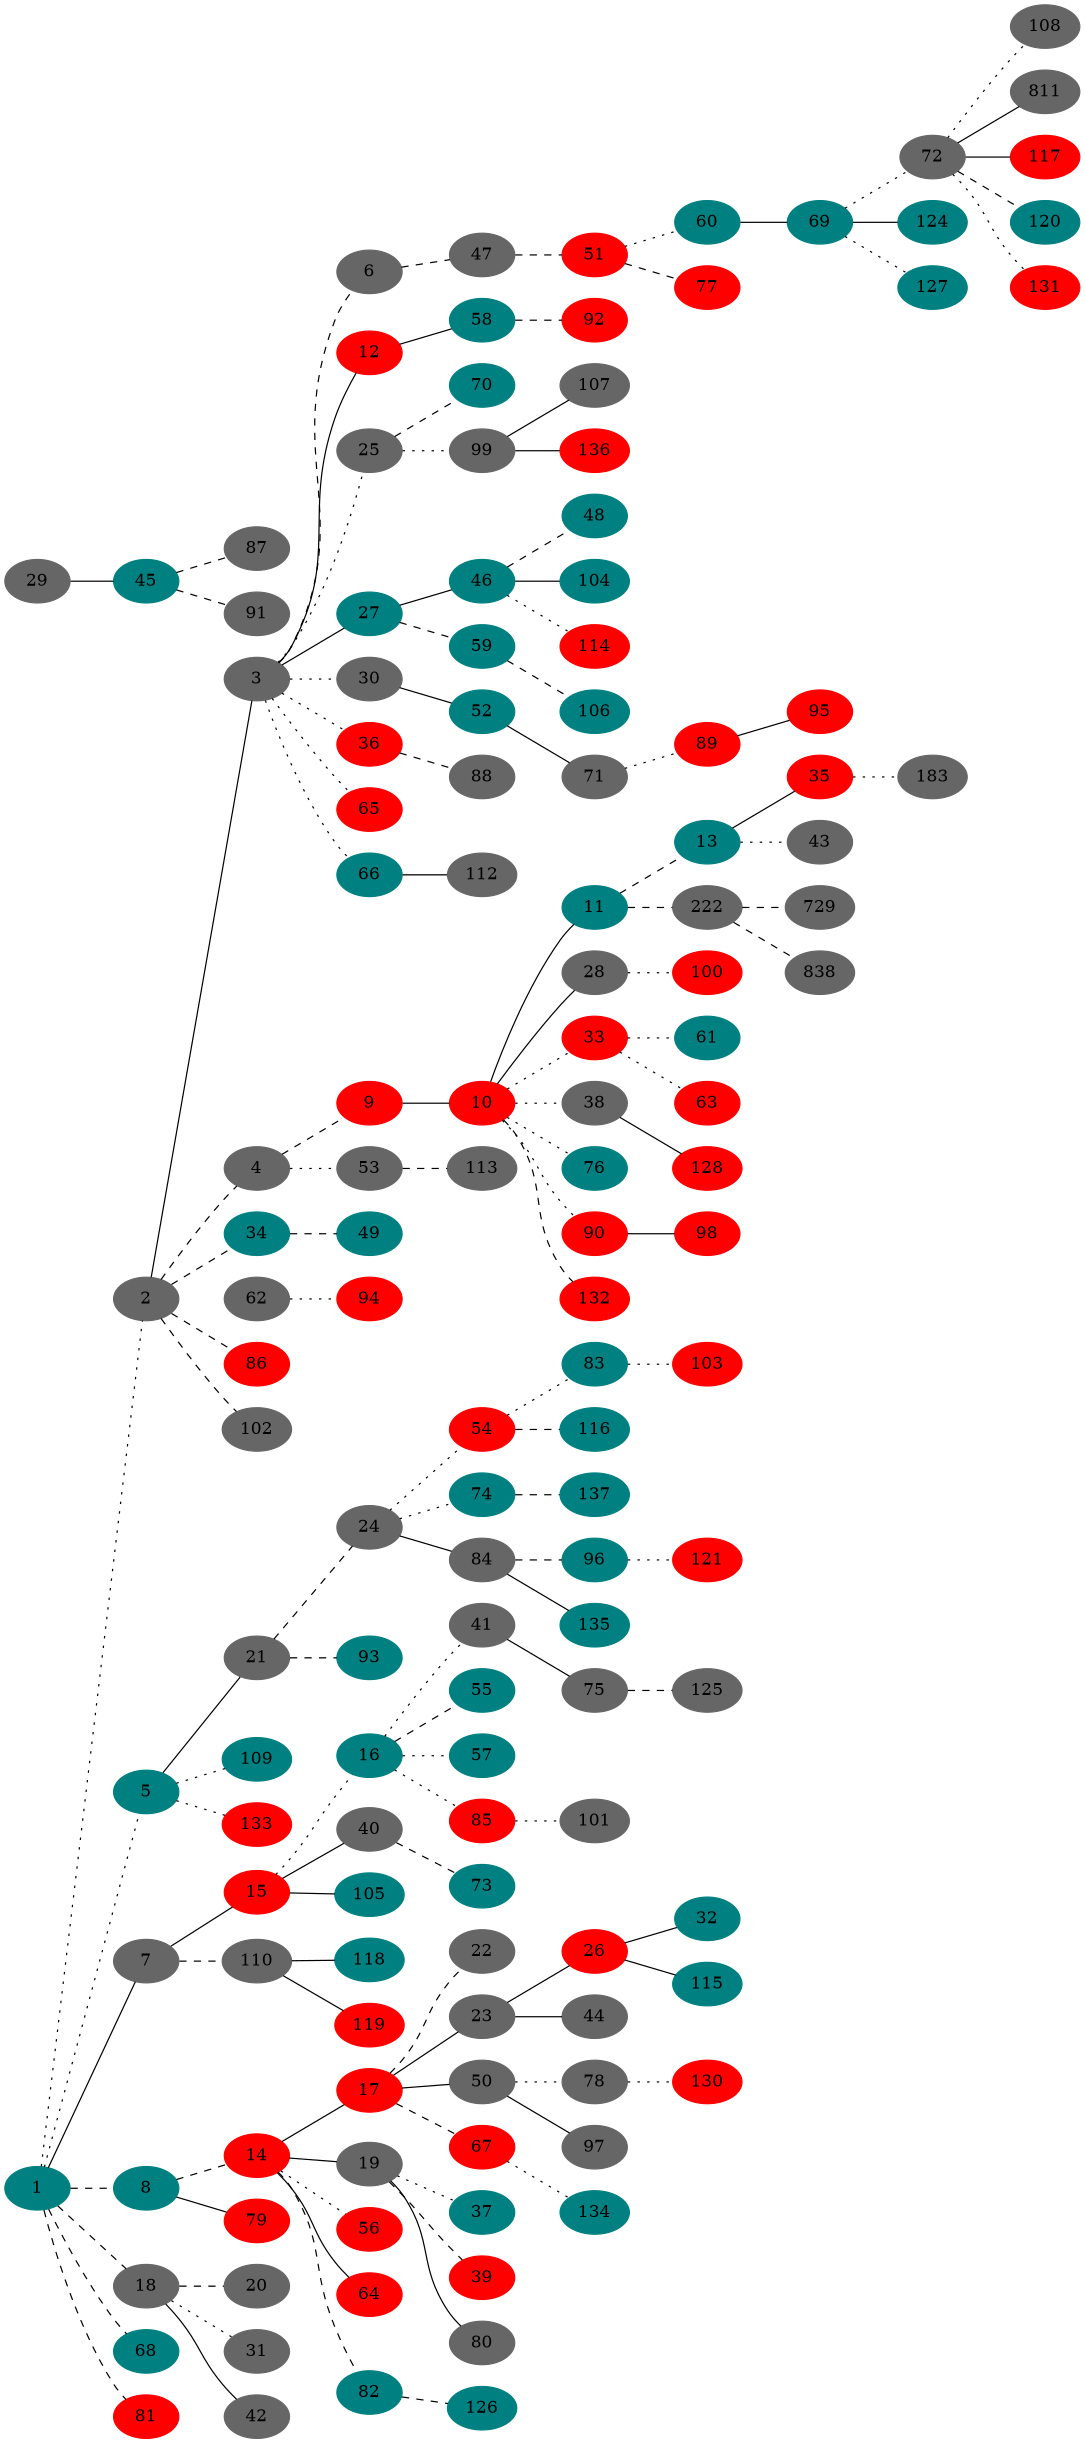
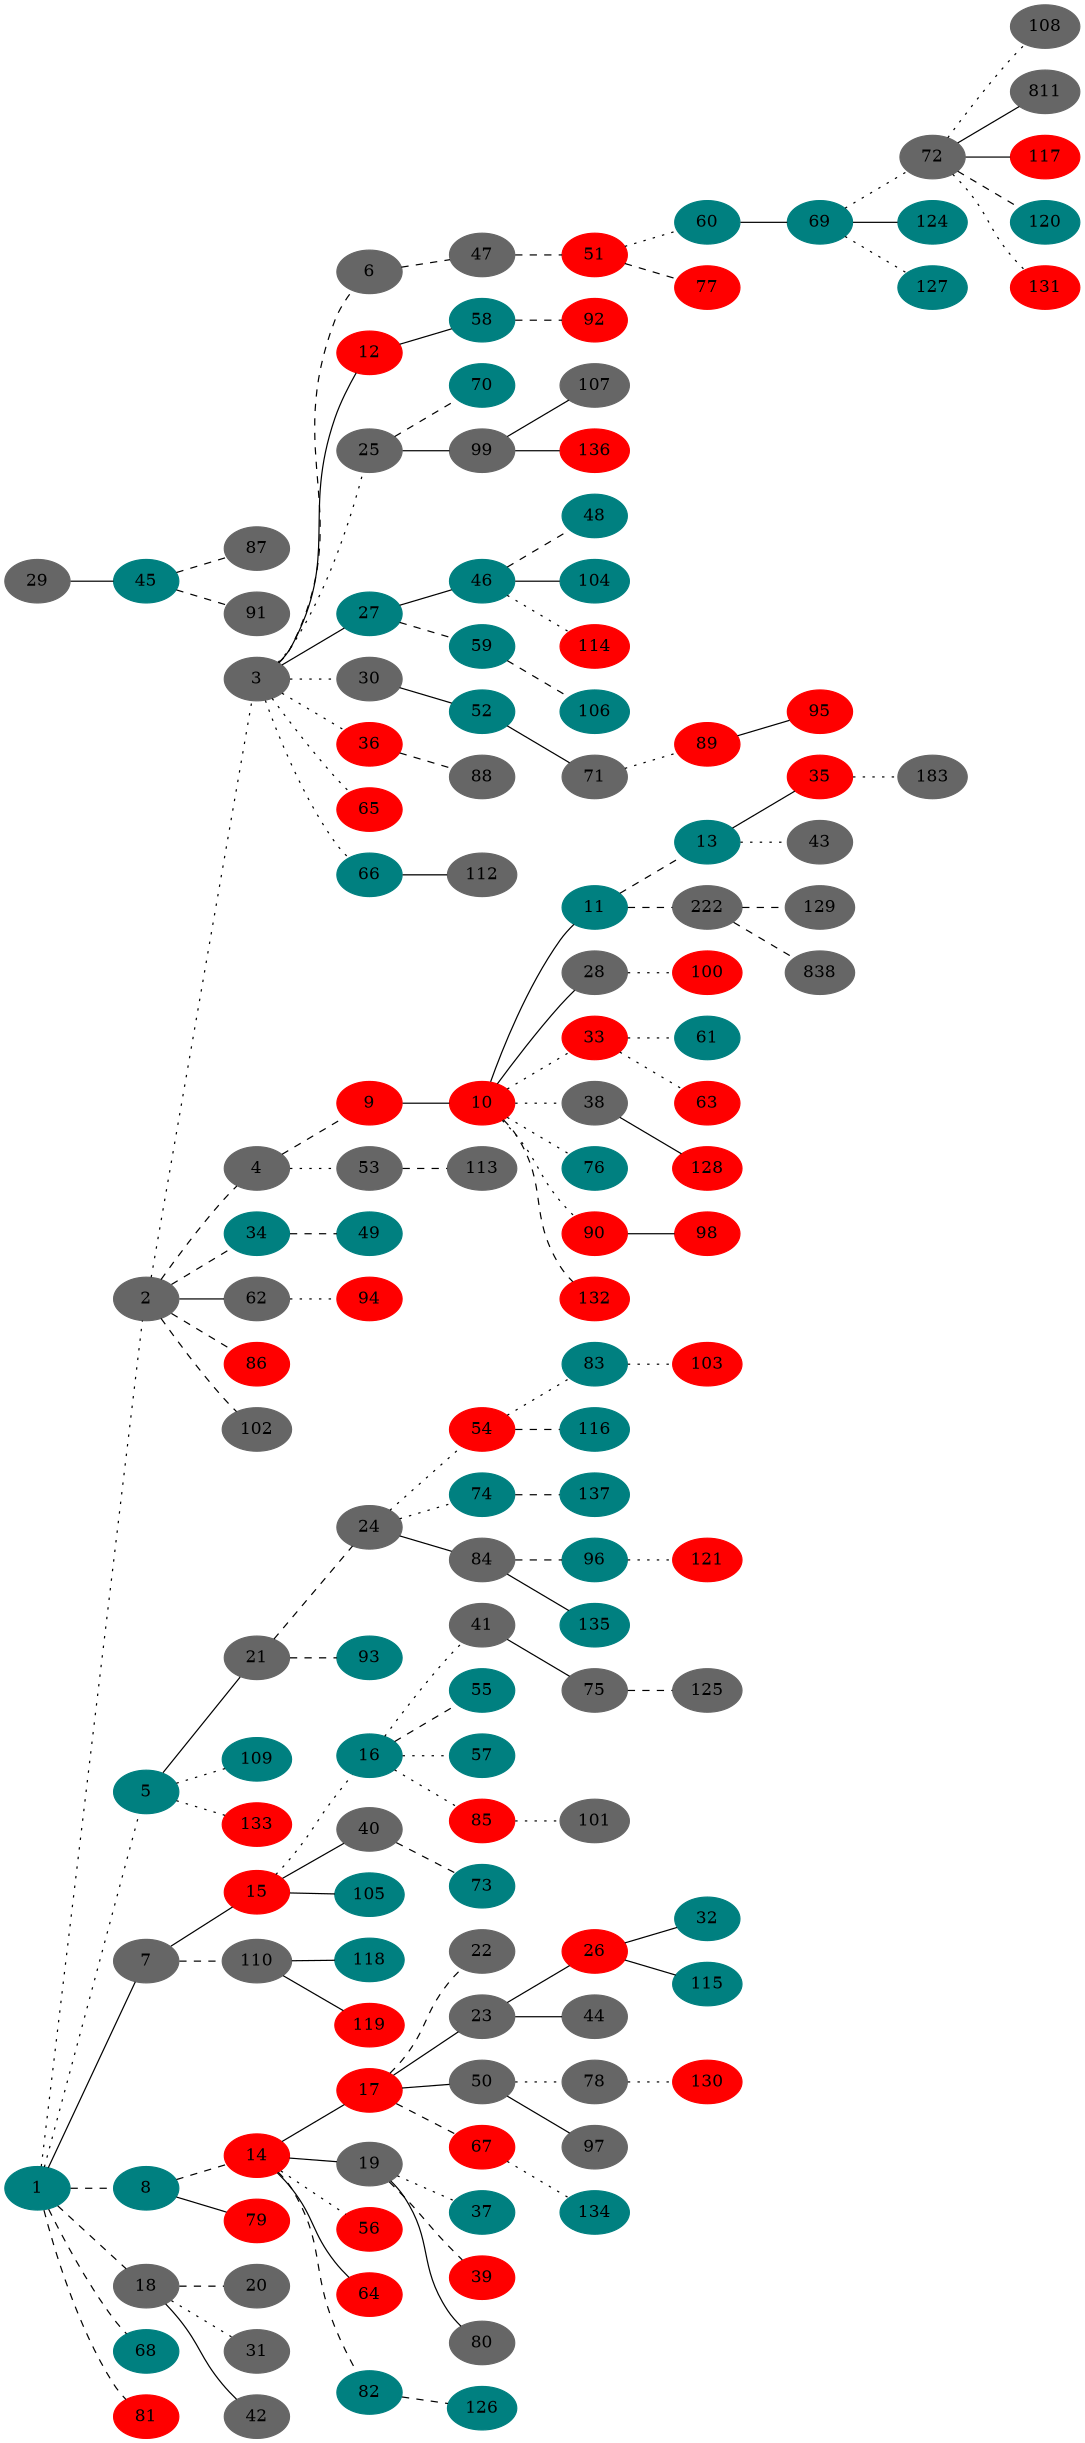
edge "25" -- "99": style dotted -> solid
node "729": label "729" -> "129"
edge "3" -- "2": style solid -> dotted
edge "2" -- "62": added
